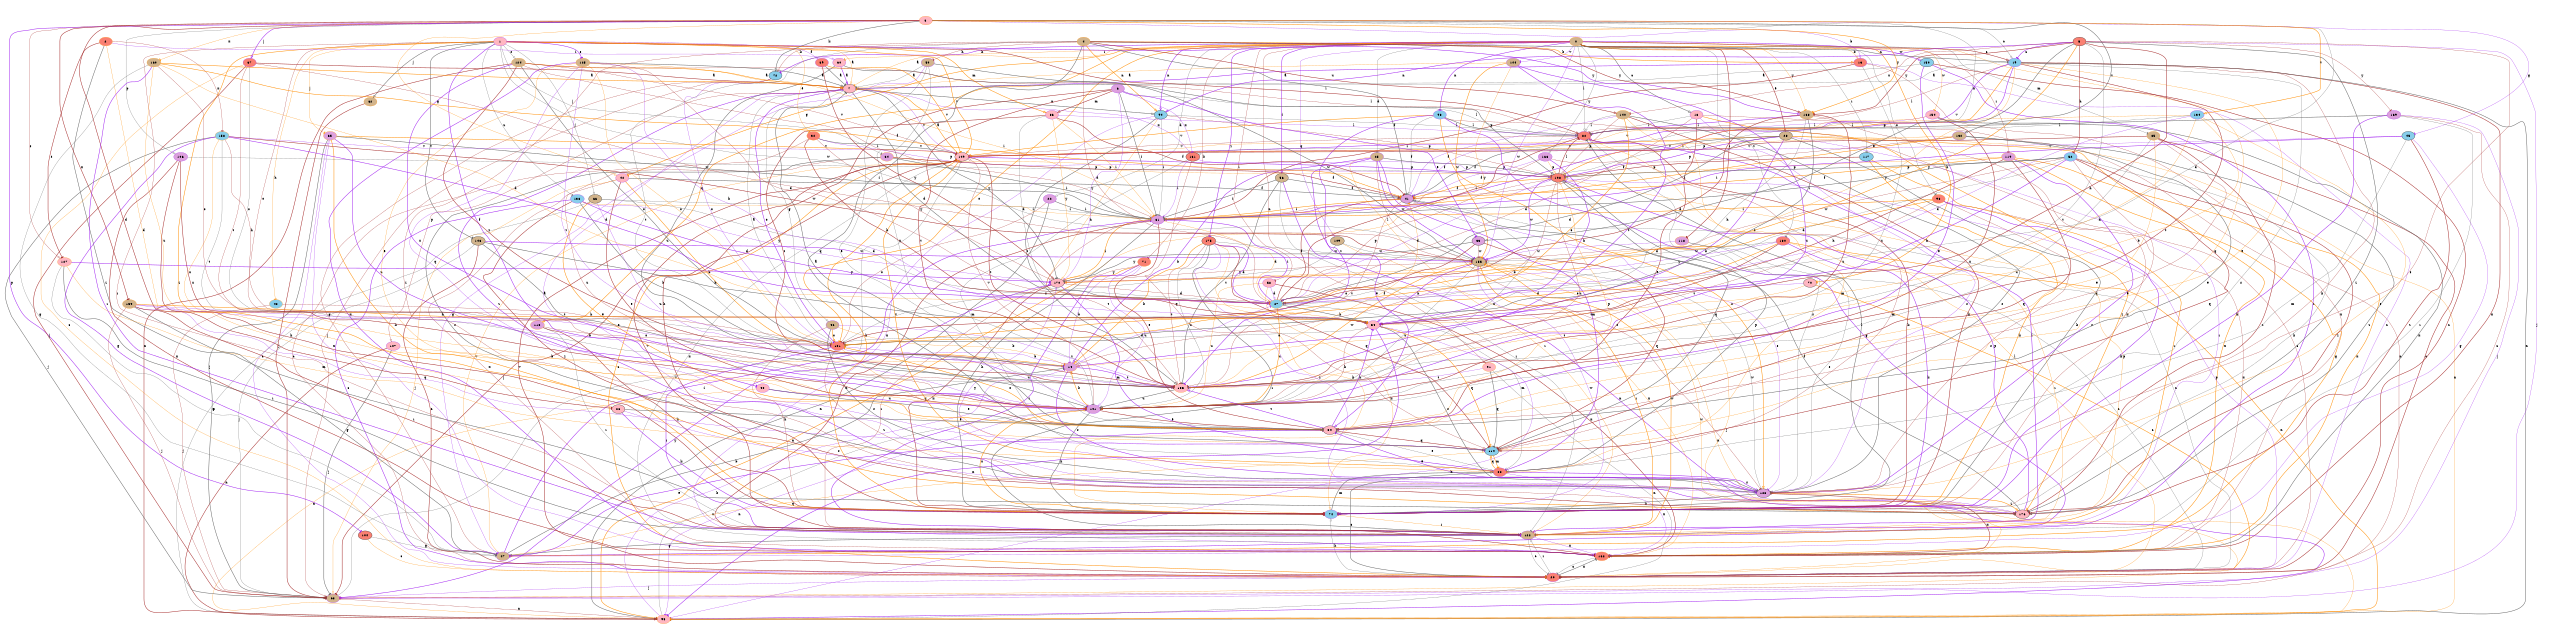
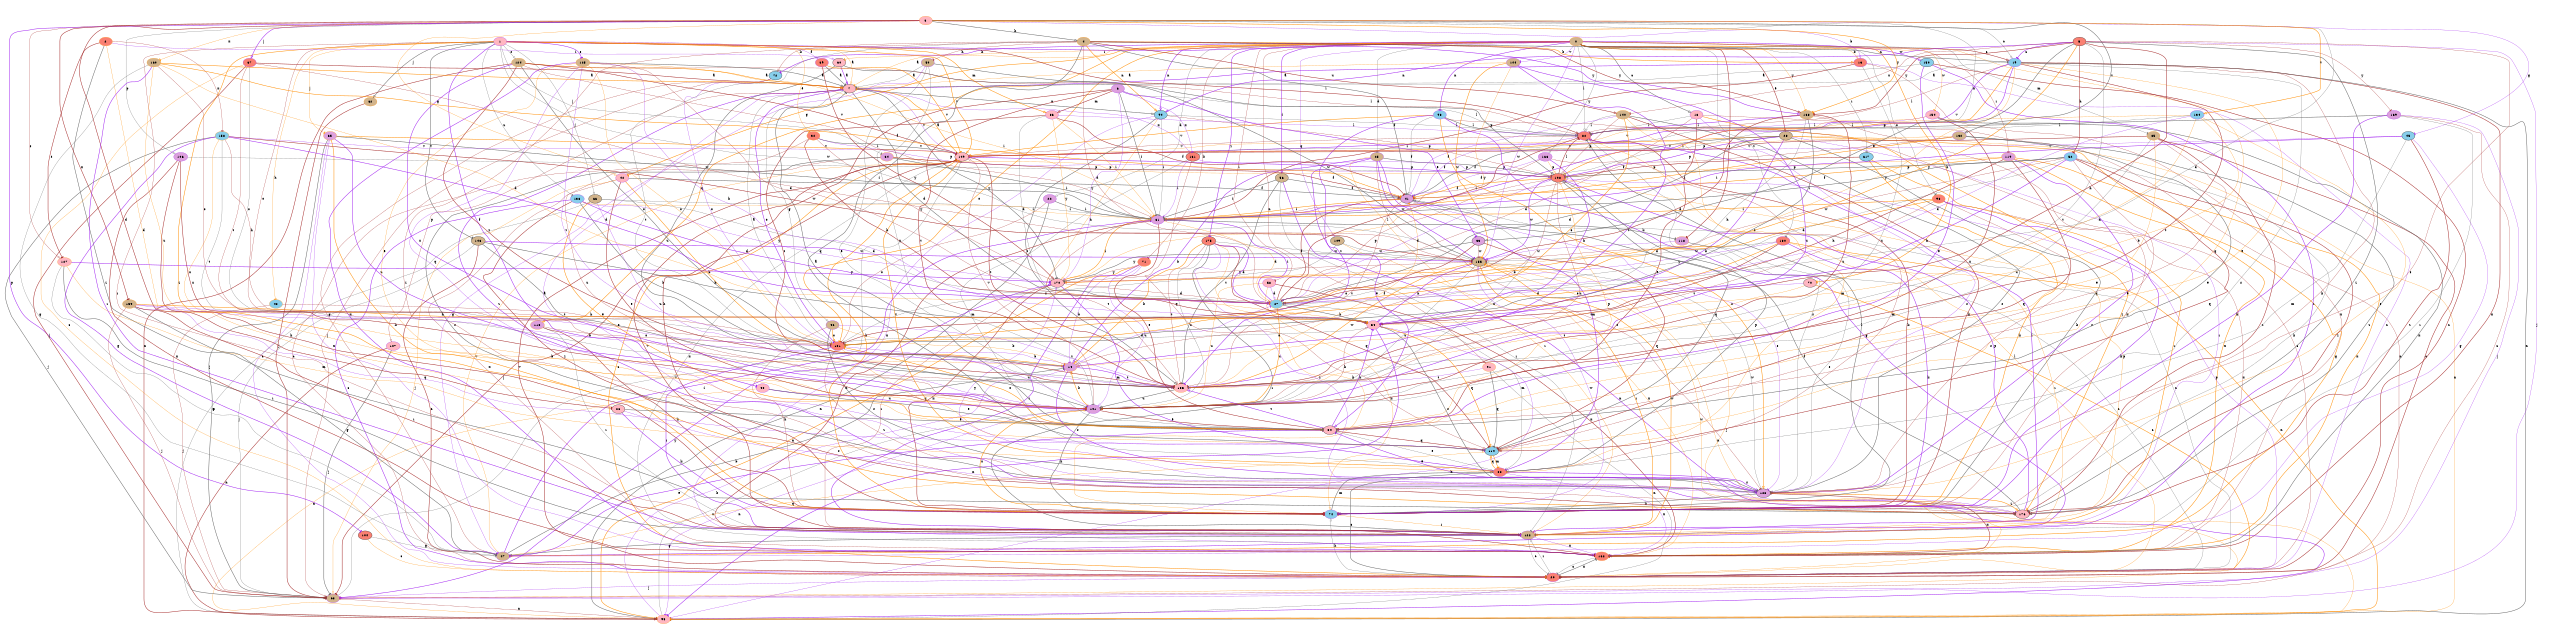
edge "3" -> "72": now "3" -> "4"
node "60": color purple -> black
edge "124" -> "149": style solid -> bold
node "117": label "117" -> "617"
edge "61" -> "74": now "61" -> "118"
